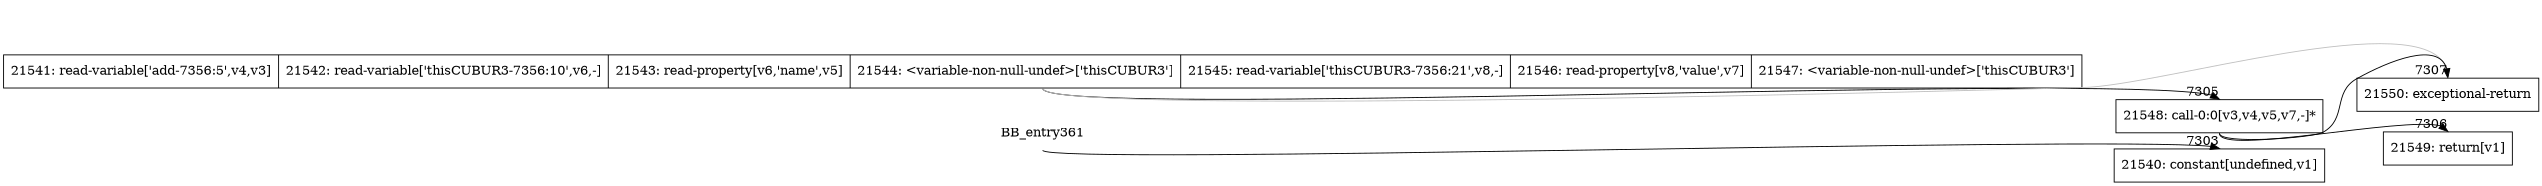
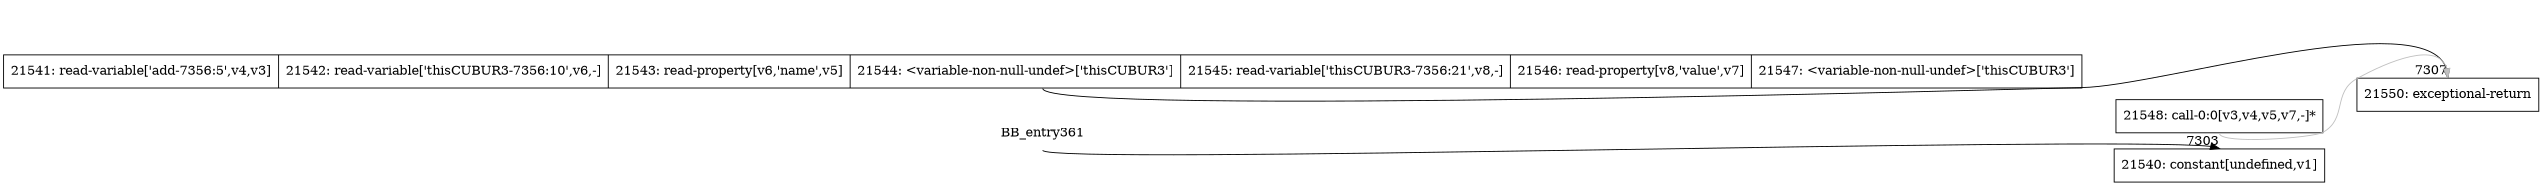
edge "21541: read-variable['add-7356:5',v4,v3]" -> "21548: call-0:0[v3,v4,v5,v7,-]*": removed
edge "21541: read-variable['add-7356:5',v4,v3]" -> "21550: exceptional-return": color gray -> black
edge "21548: call-0:0[v3,v4,v5,v7,-]*" -> "21550: exceptional-return": color black -> gray
node "21549: return[v1]": removed
